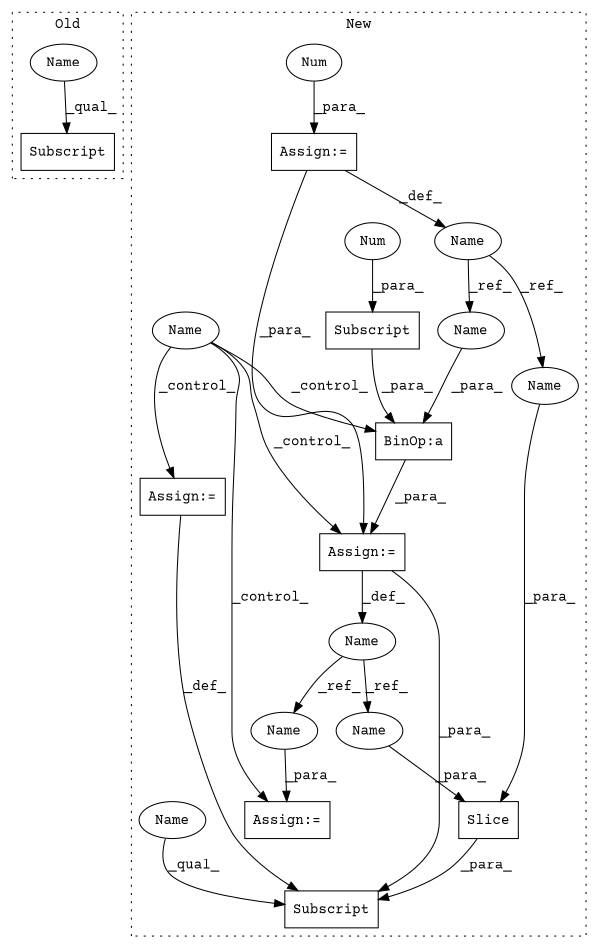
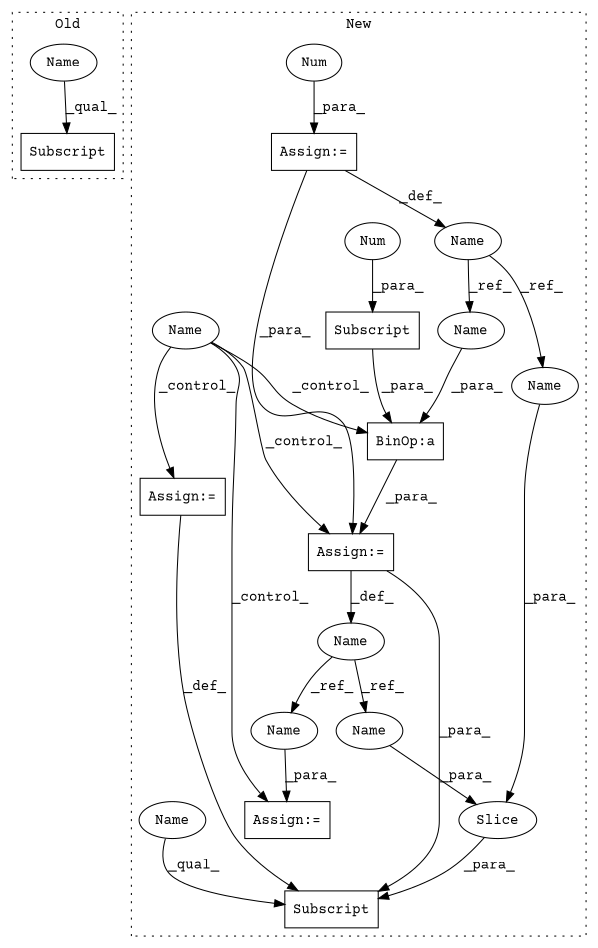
node "Slice": shape box -> ellipse
